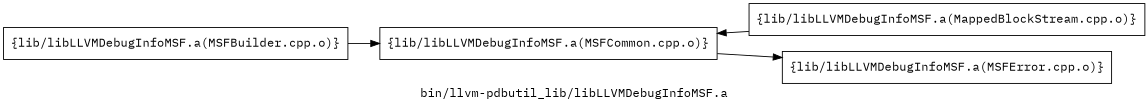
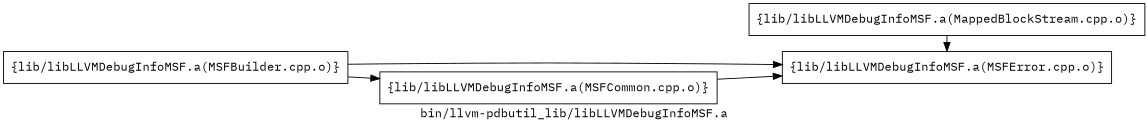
edge "{lib/libLLVMDebugInfoMSF.a(MappedBlockStream.cpp.o)}" -> "{lib/libLLVMDebugInfoMSF.a(MSFCommon.cpp.o)}": now "{lib/libLLVMDebugInfoMSF.a(MappedBlockStream.cpp.o)}" -> "{lib/libLLVMDebugInfoMSF.a(MSFError.cpp.o)}"
edge "{lib/libLLVMDebugInfoMSF.a(MSFBuilder.cpp.o)}" -> "{lib/libLLVMDebugInfoMSF.a(MSFError.cpp.o)}": added
